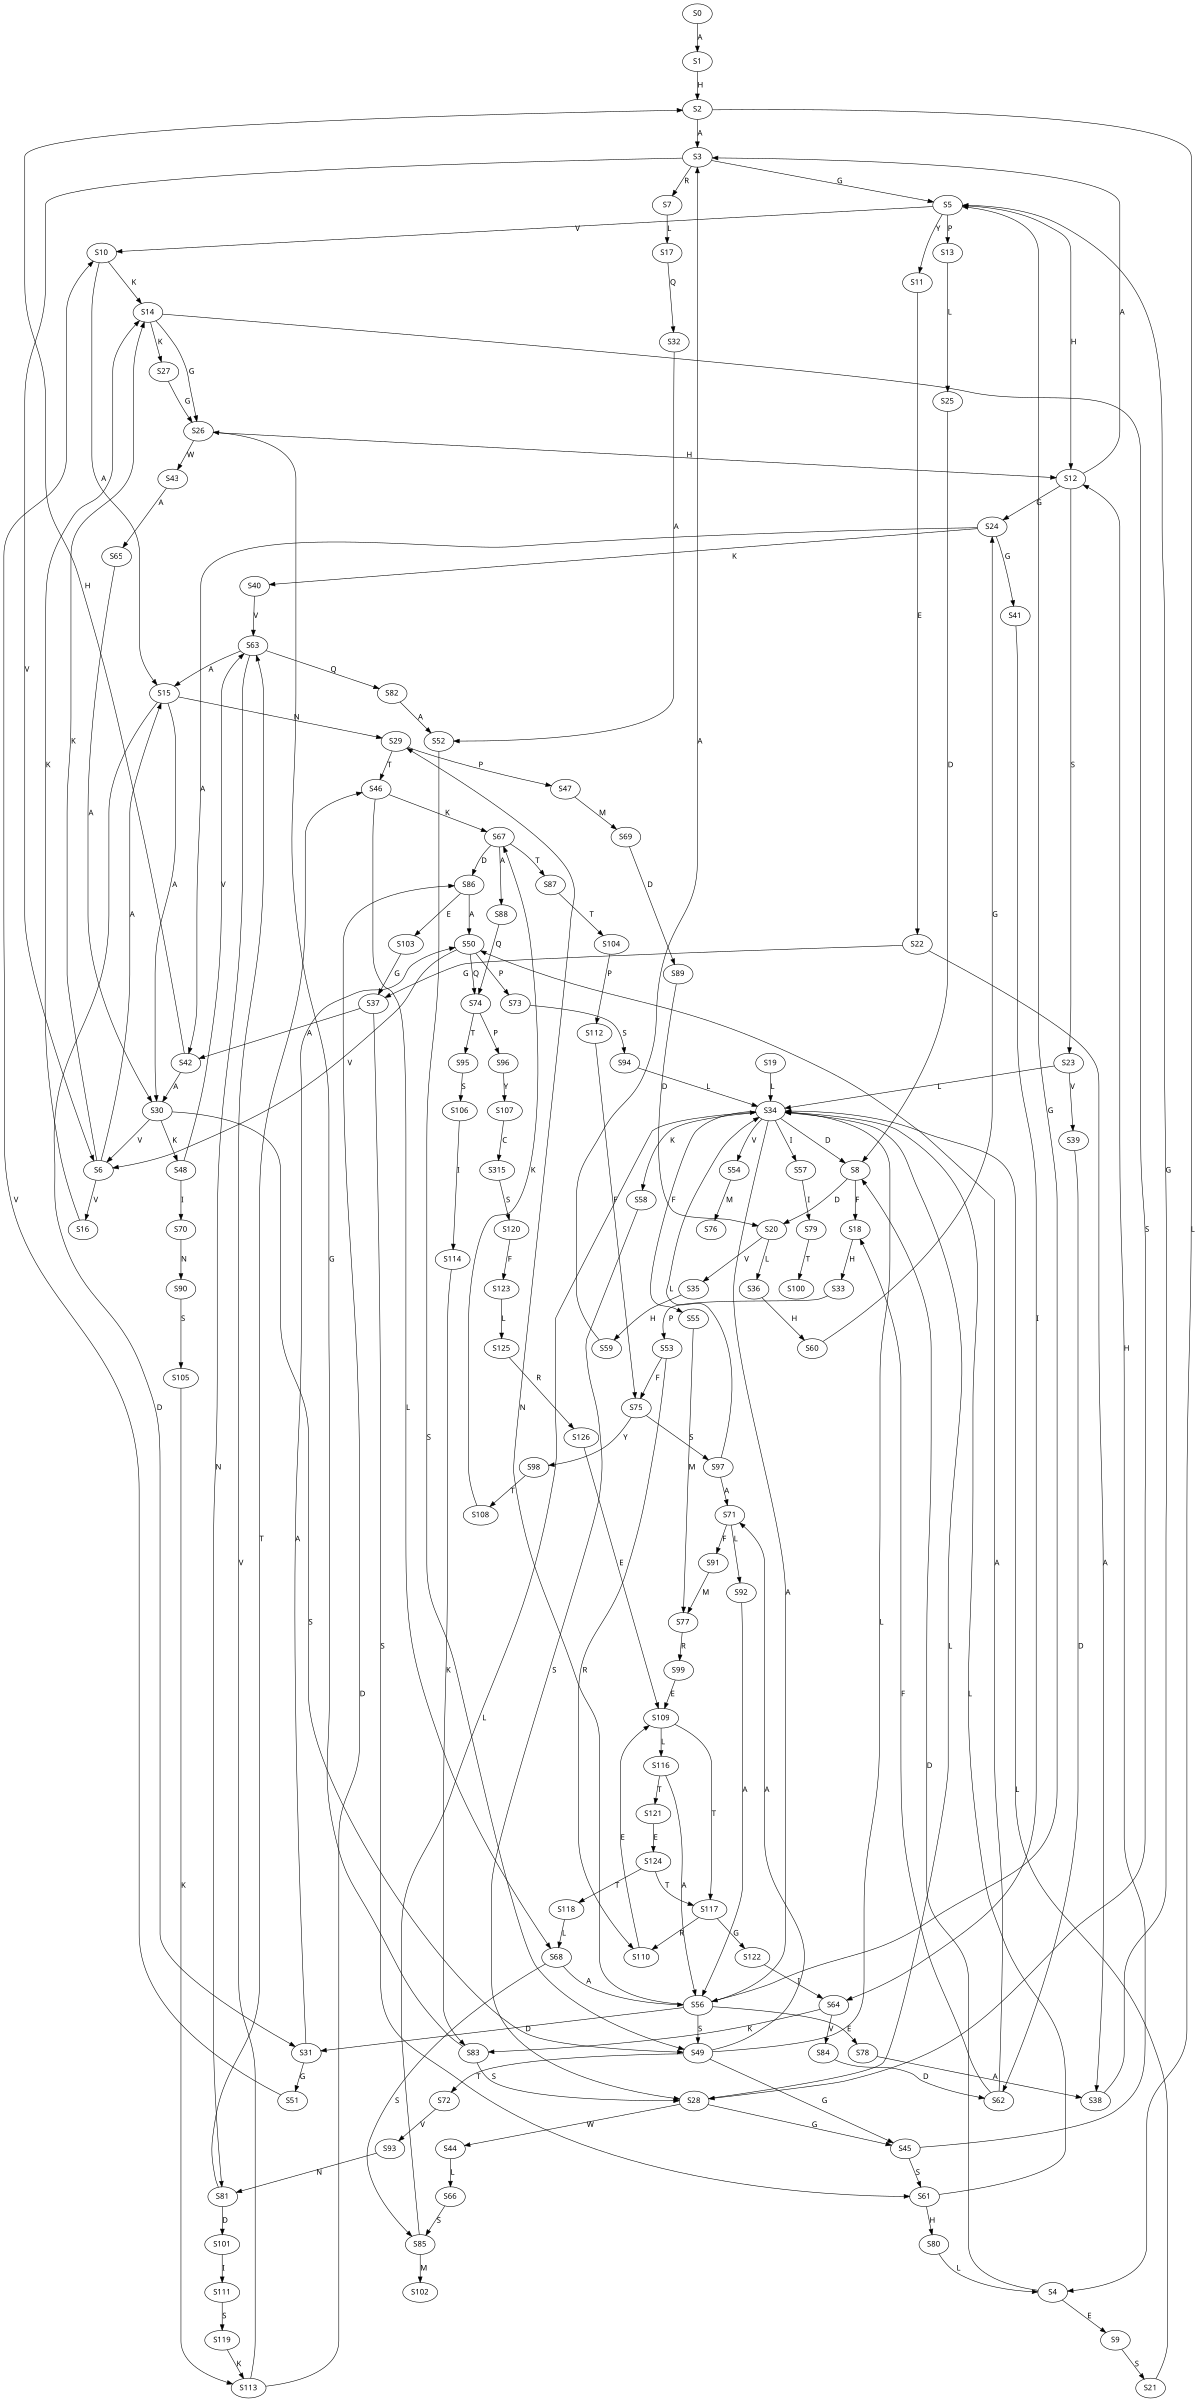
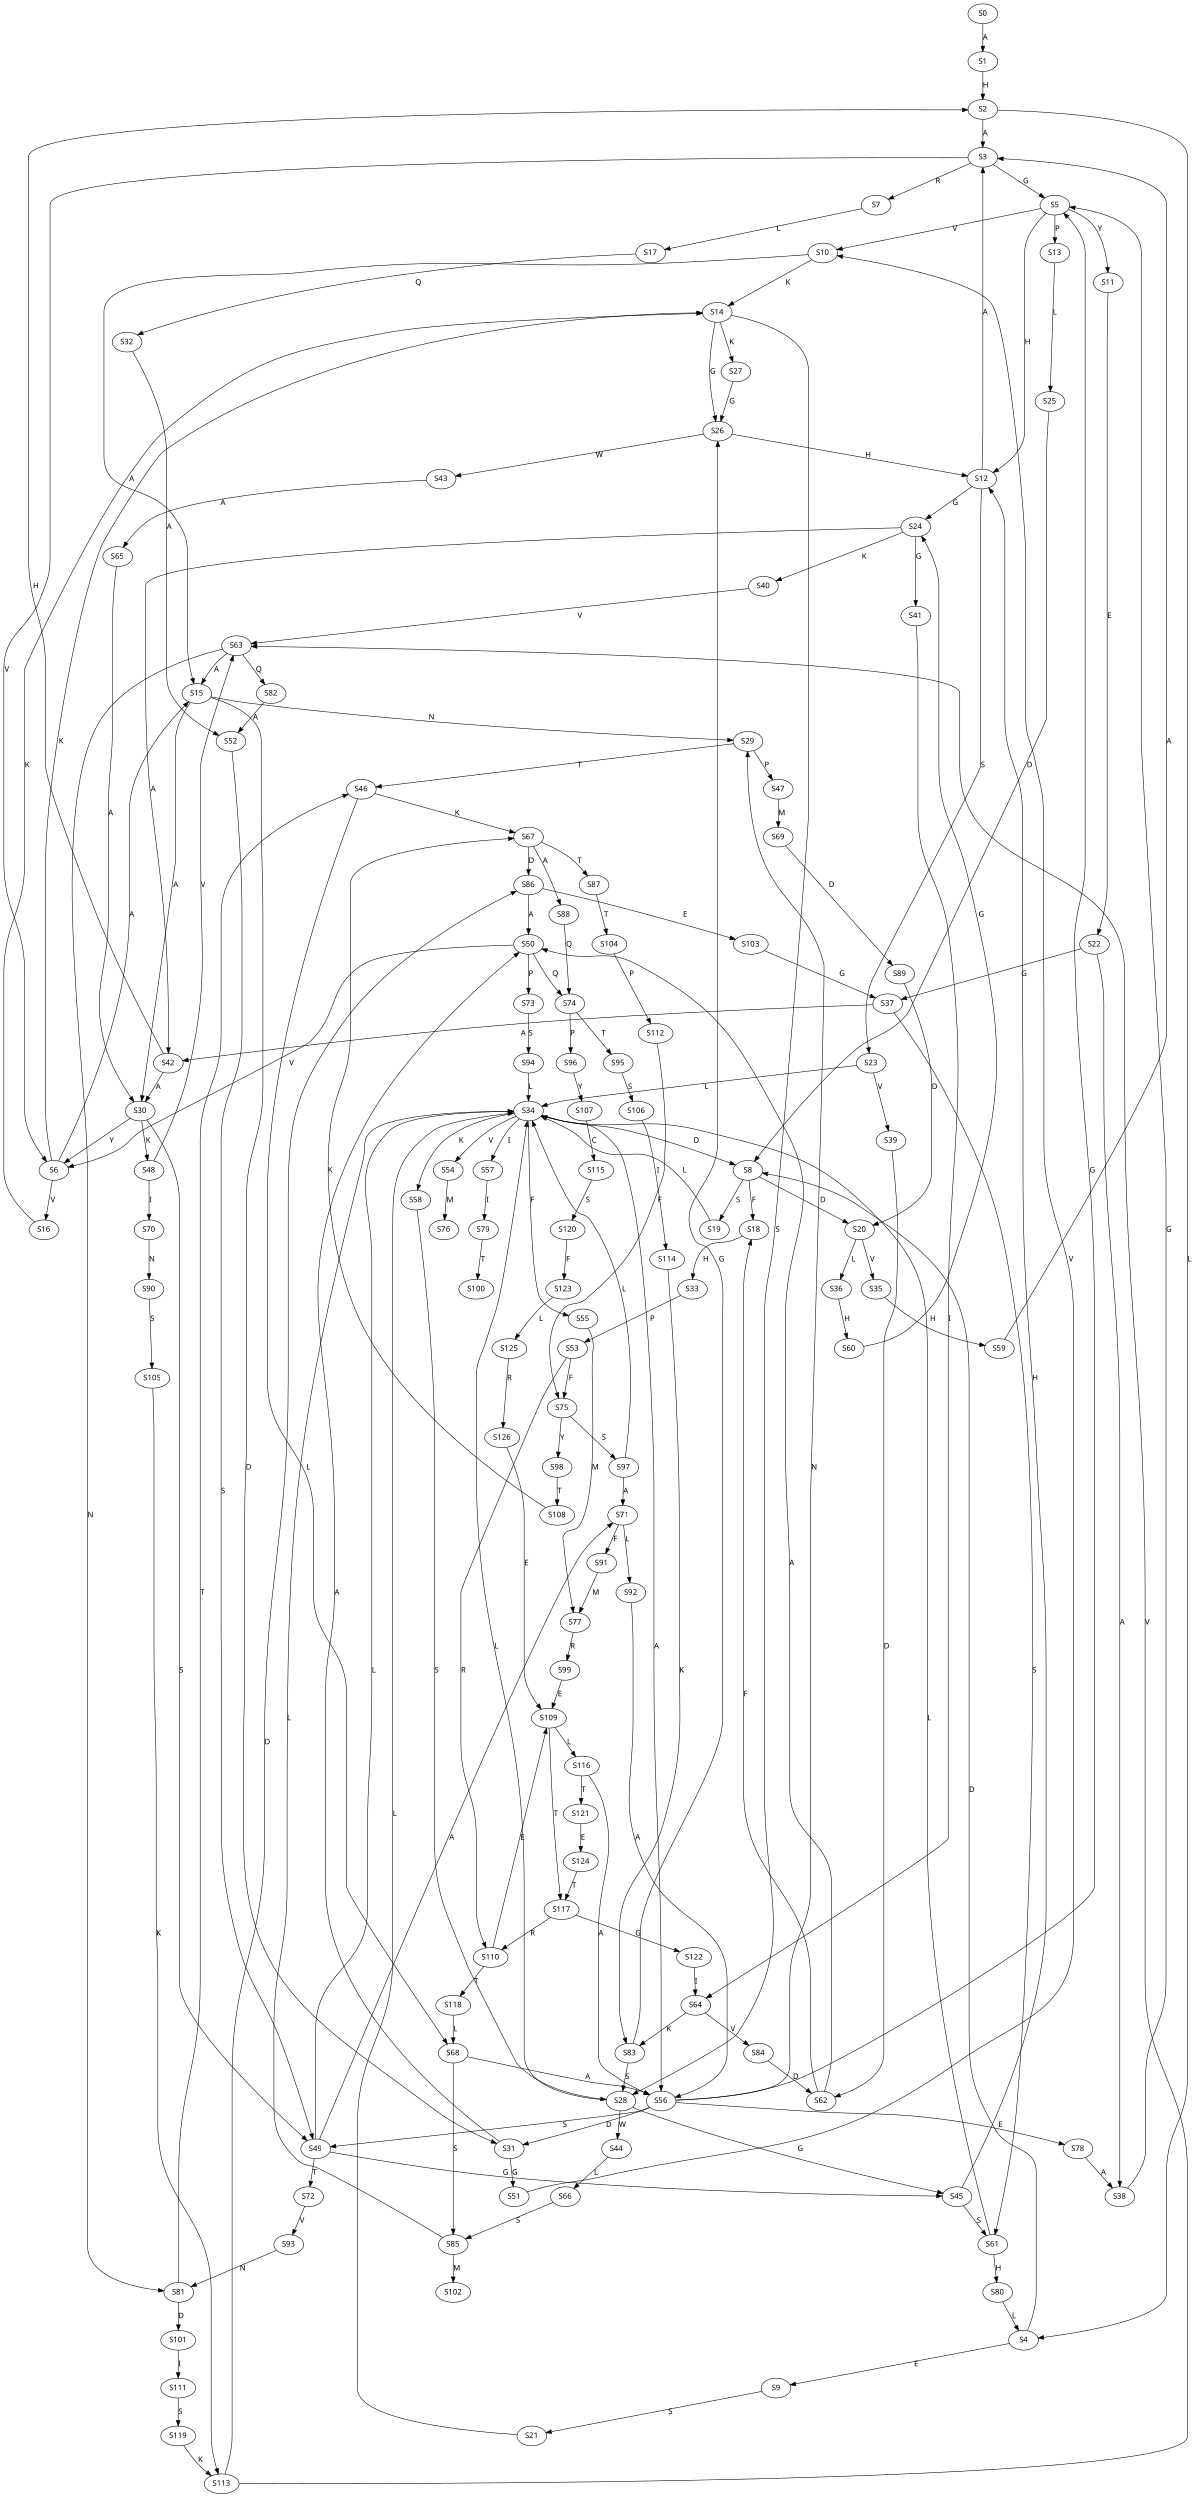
edge "S30" -> "S6": label "V" -> "Y"
node "S315": label "S315" -> "S115"
edge "S8" -> "S19": added, label "S"
edge "S124" -> "S118": now "S110" -> "S118"
